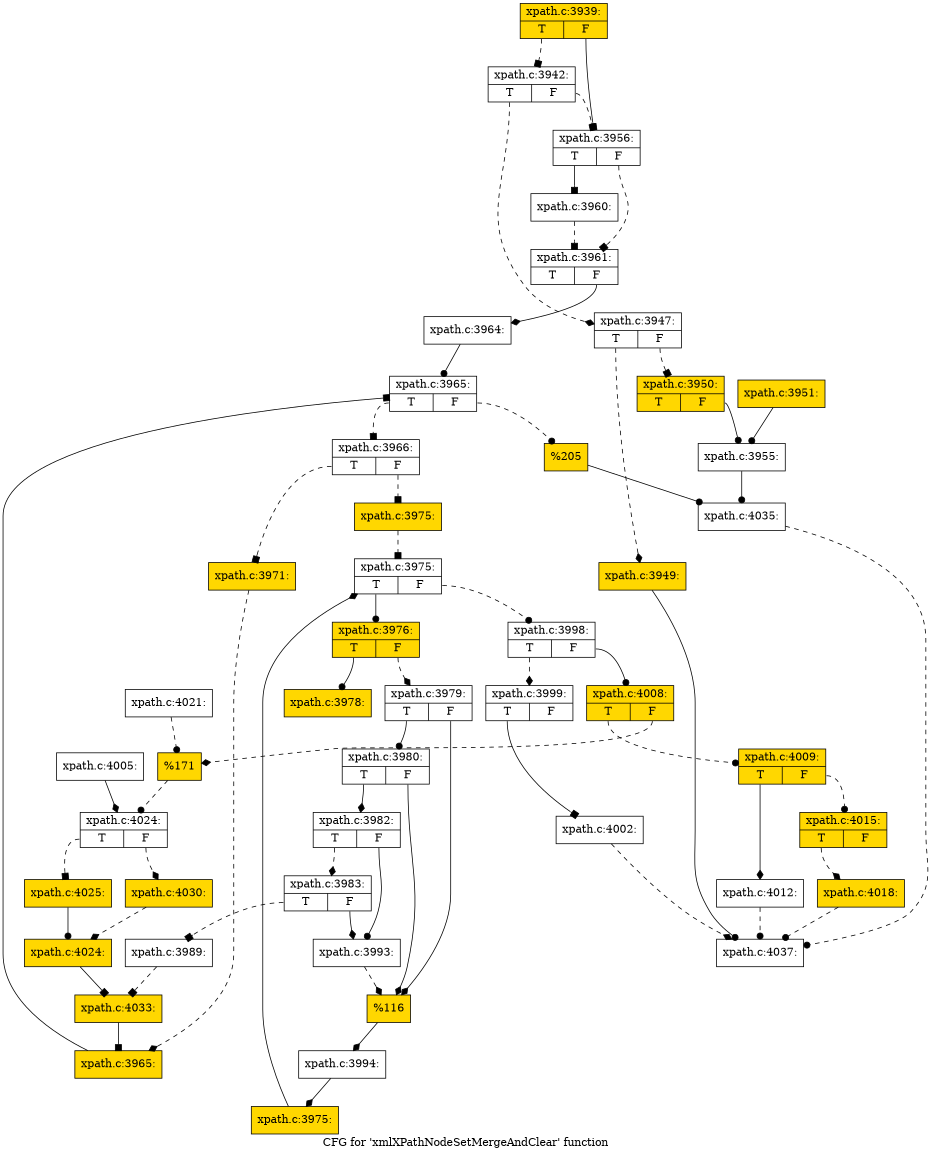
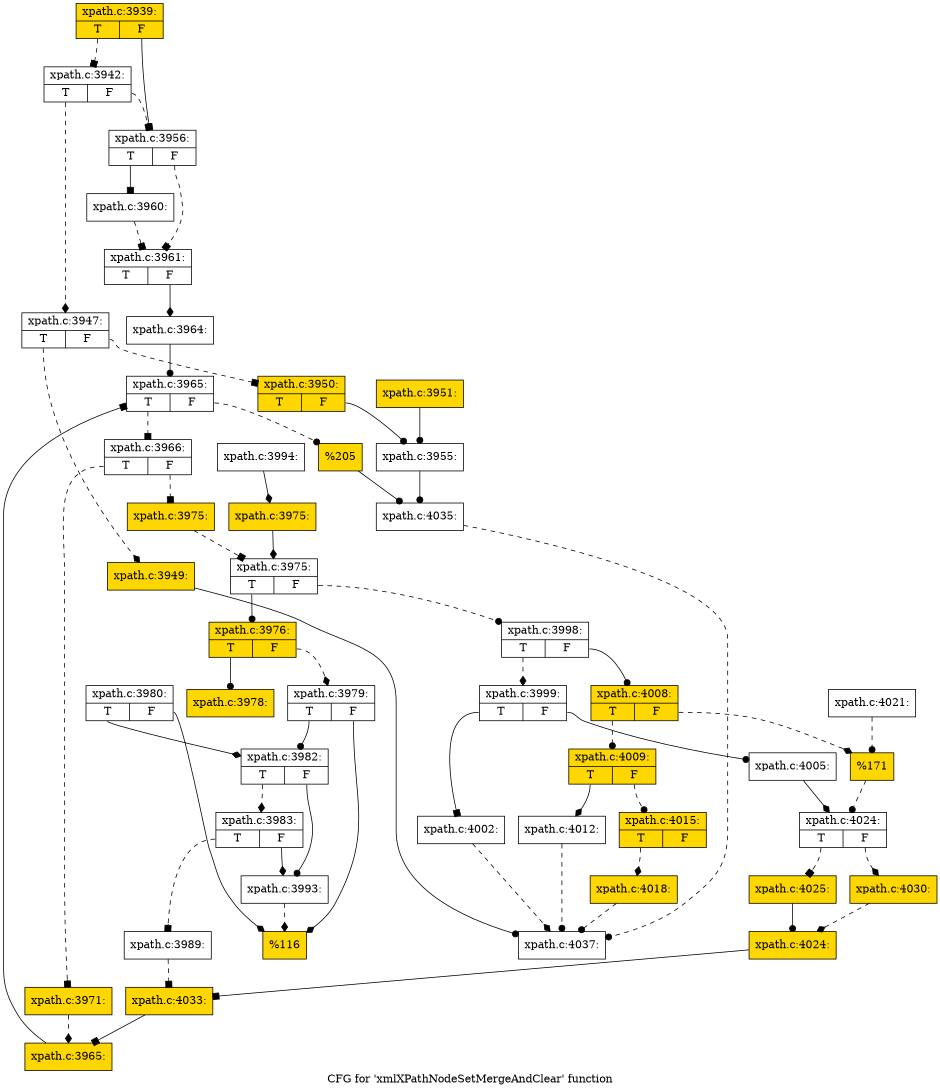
edge "xpath.c:3979:" -> "xpath.c:3980:": now "xpath.c:3979:" -> "xpath.c:3982:"
edge "xpath.c:3999:" -> "xpath.c:4005:": added
edge "%116" -> "xpath.c:3994:": removed
